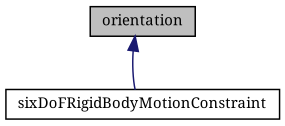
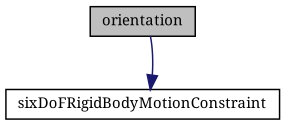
edge "sixDoFRigidBodyMotionConstraint" -> "orientation": reversed
